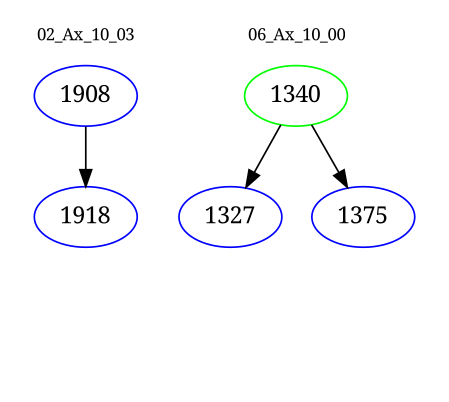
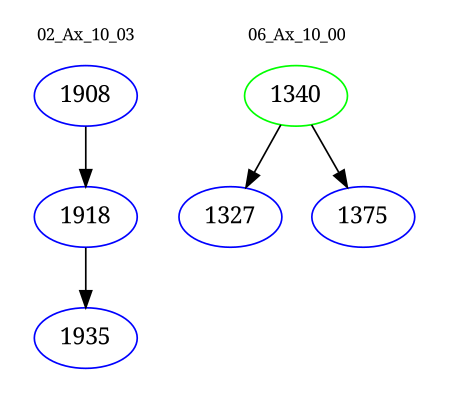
node "1935": added
